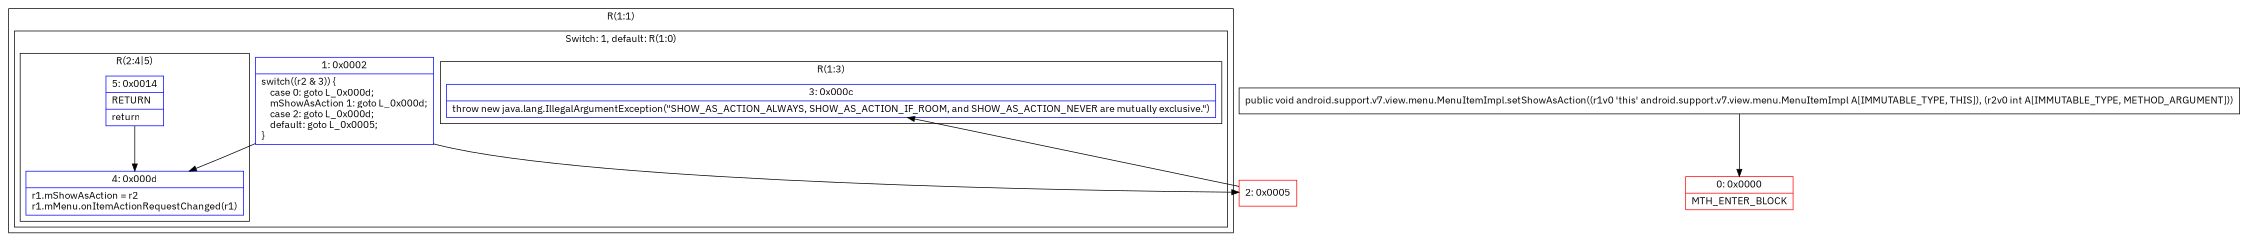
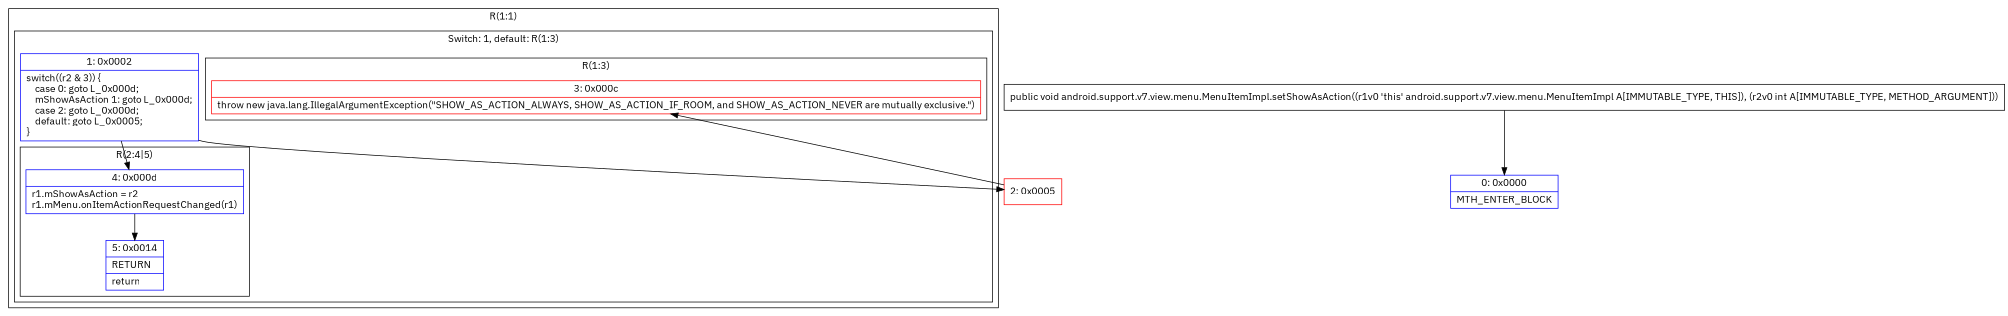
cluster "Switch: 1, default: R(1:0)": label "Switch: 1, default: R(1:0)" -> "Switch: 1, default: R(1:3)"
node "3: 0x000c": color blue -> red
edge "5: 0x0014" -> "4: 0x000d": reversed
node "0: 0x0000": color red -> blue
